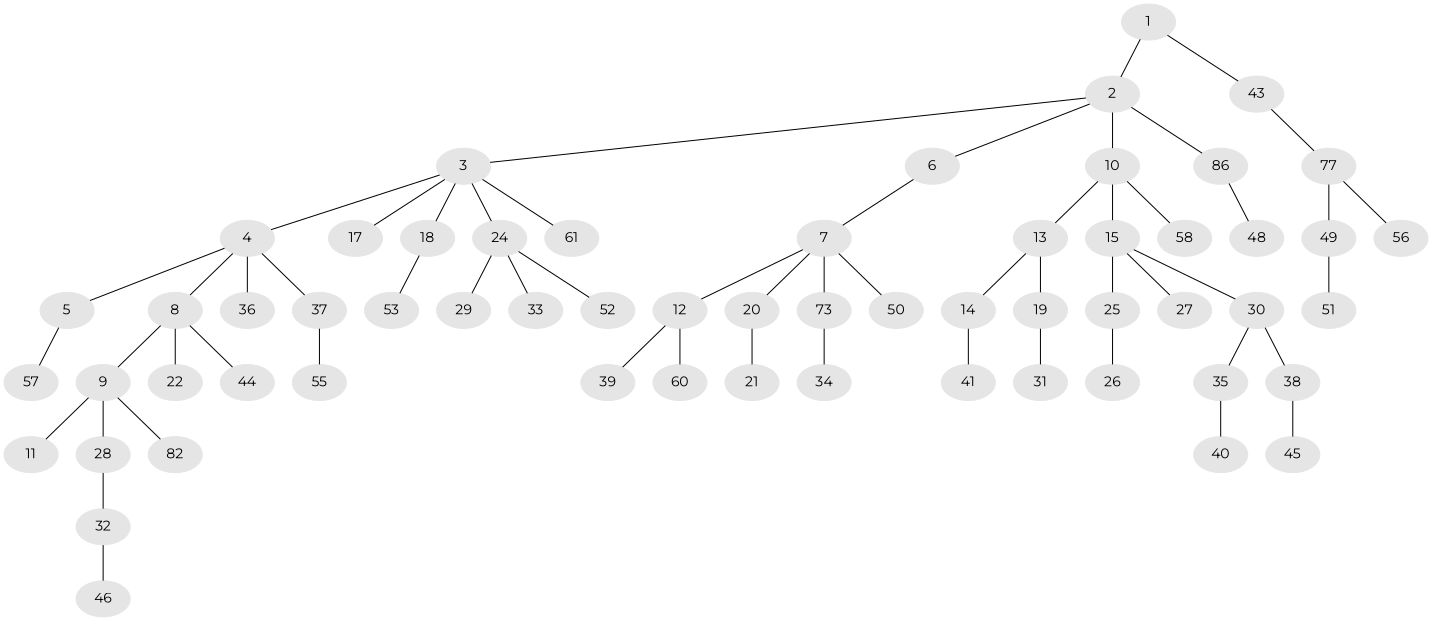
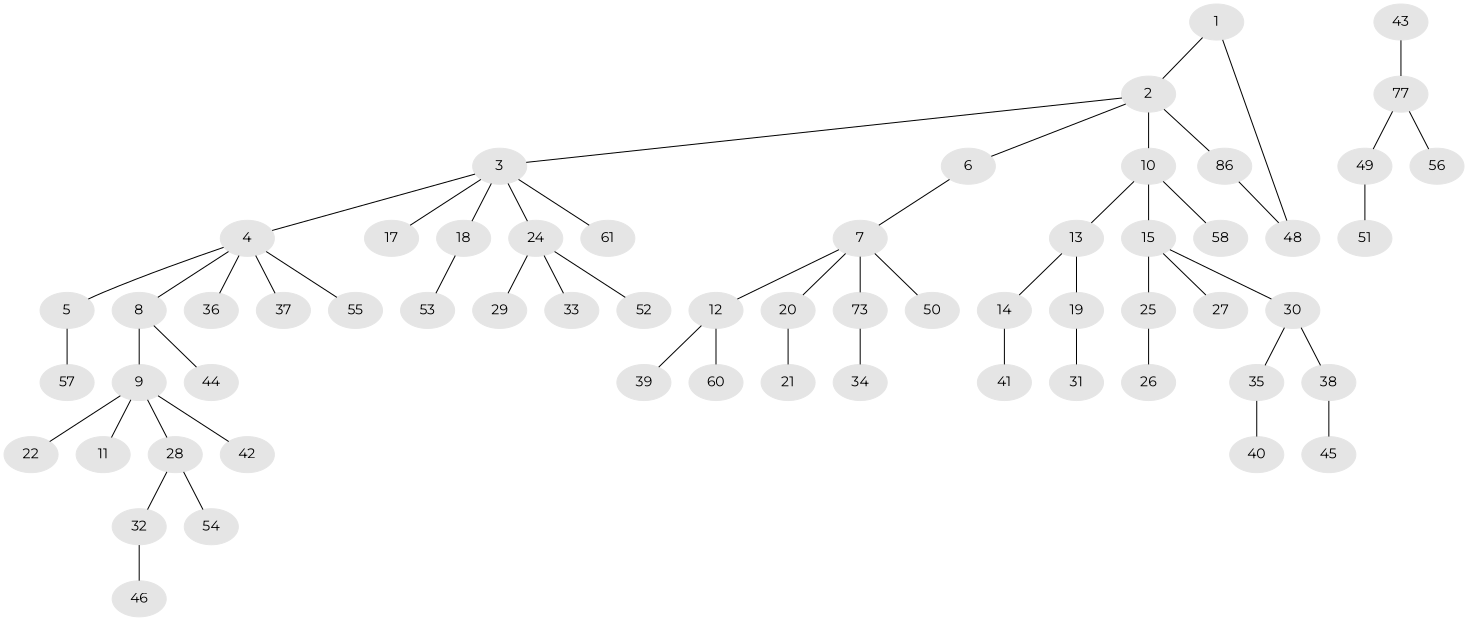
edge "1" -- "43": now "1" -- "48"
edge "8" -- "22": now "9" -- "22"
edge "37" -- "55": now "4" -- "55"
node "82": label "82" -> "42"
node "54": added
